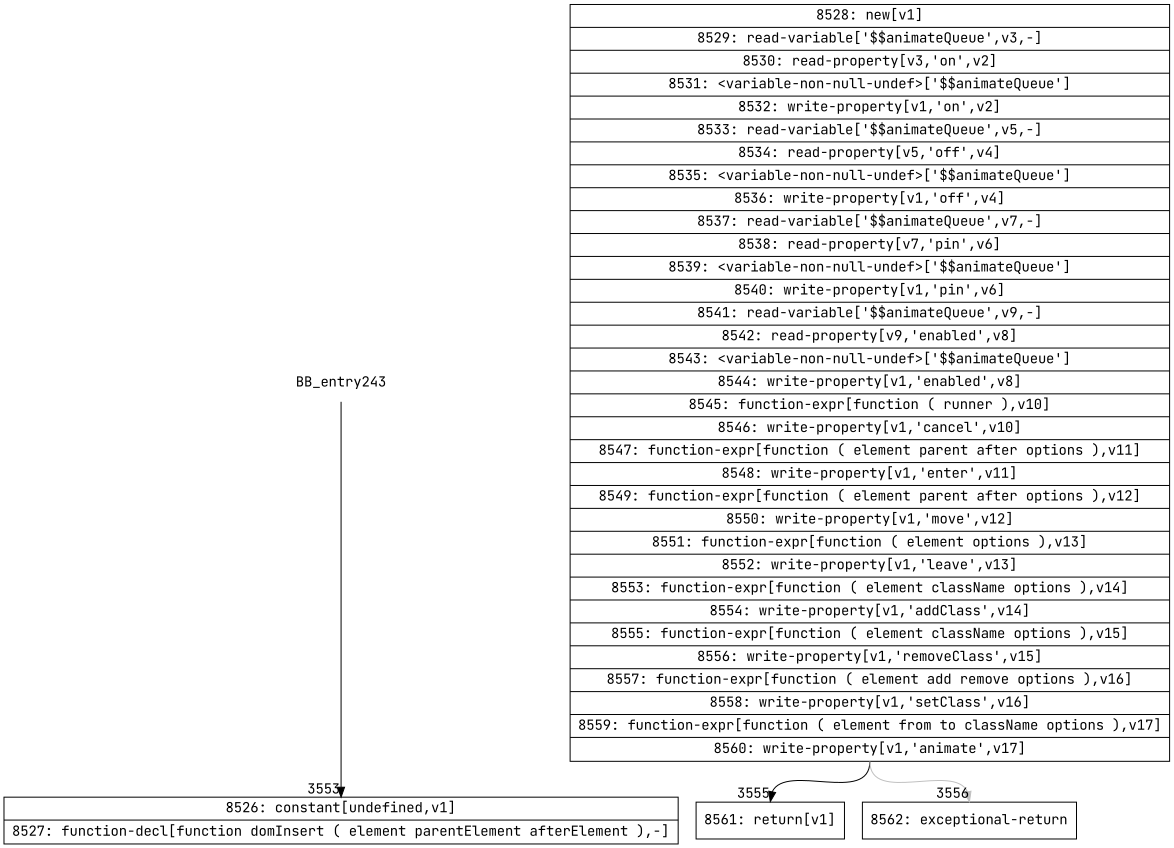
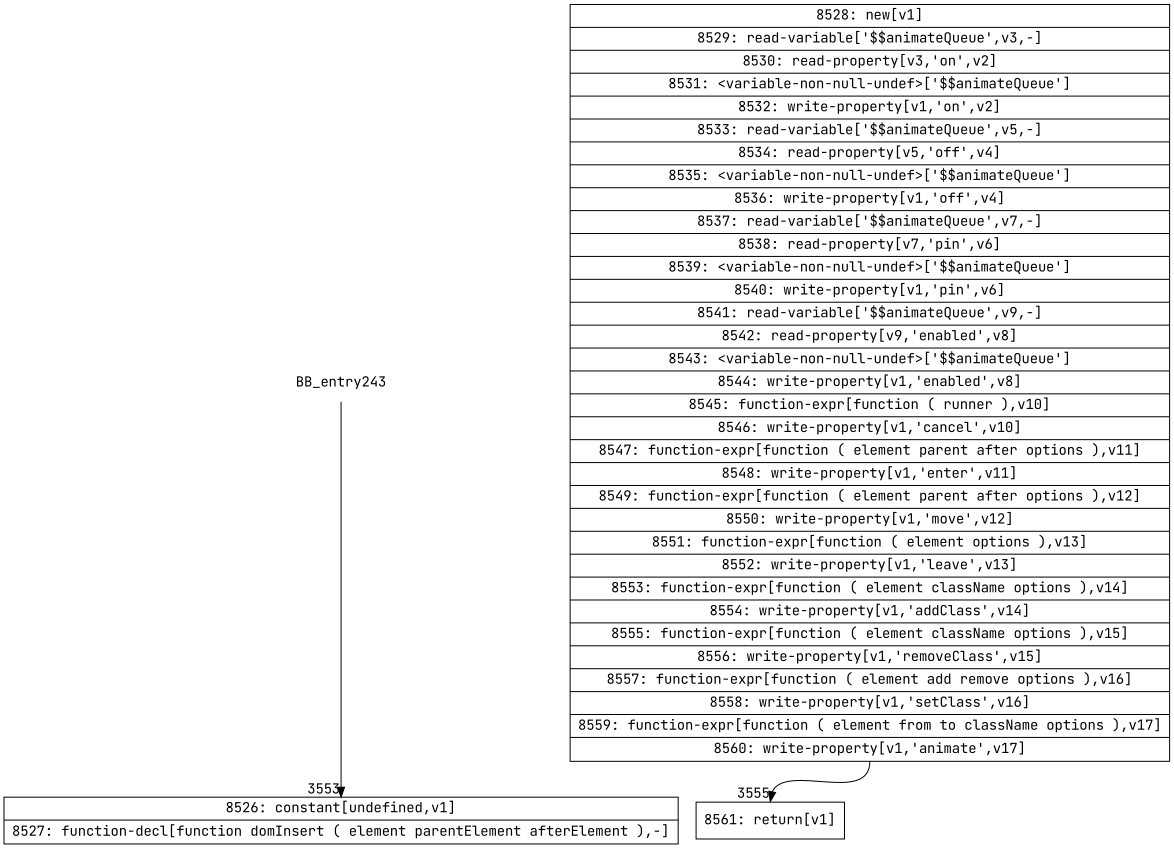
node "8562: exceptional-return": removed
